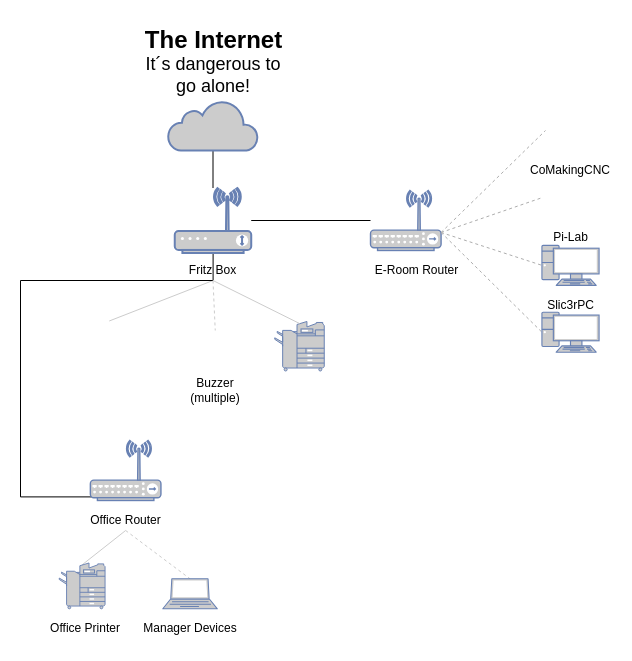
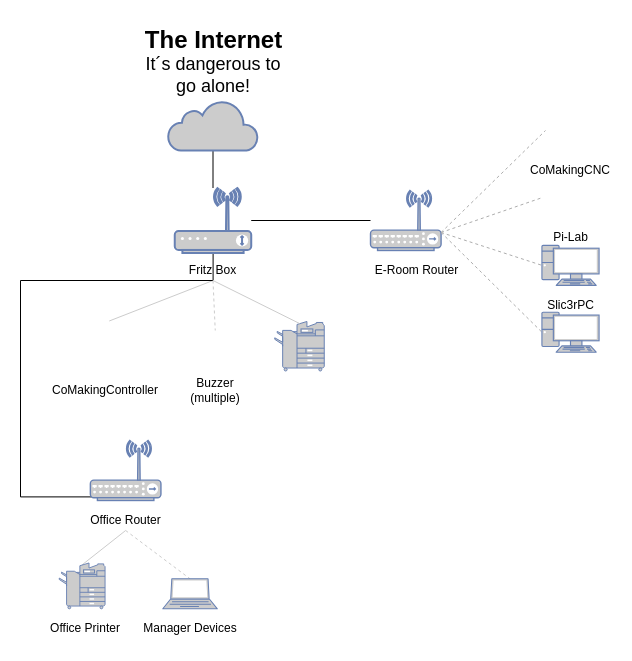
node "CoMakingController": added
